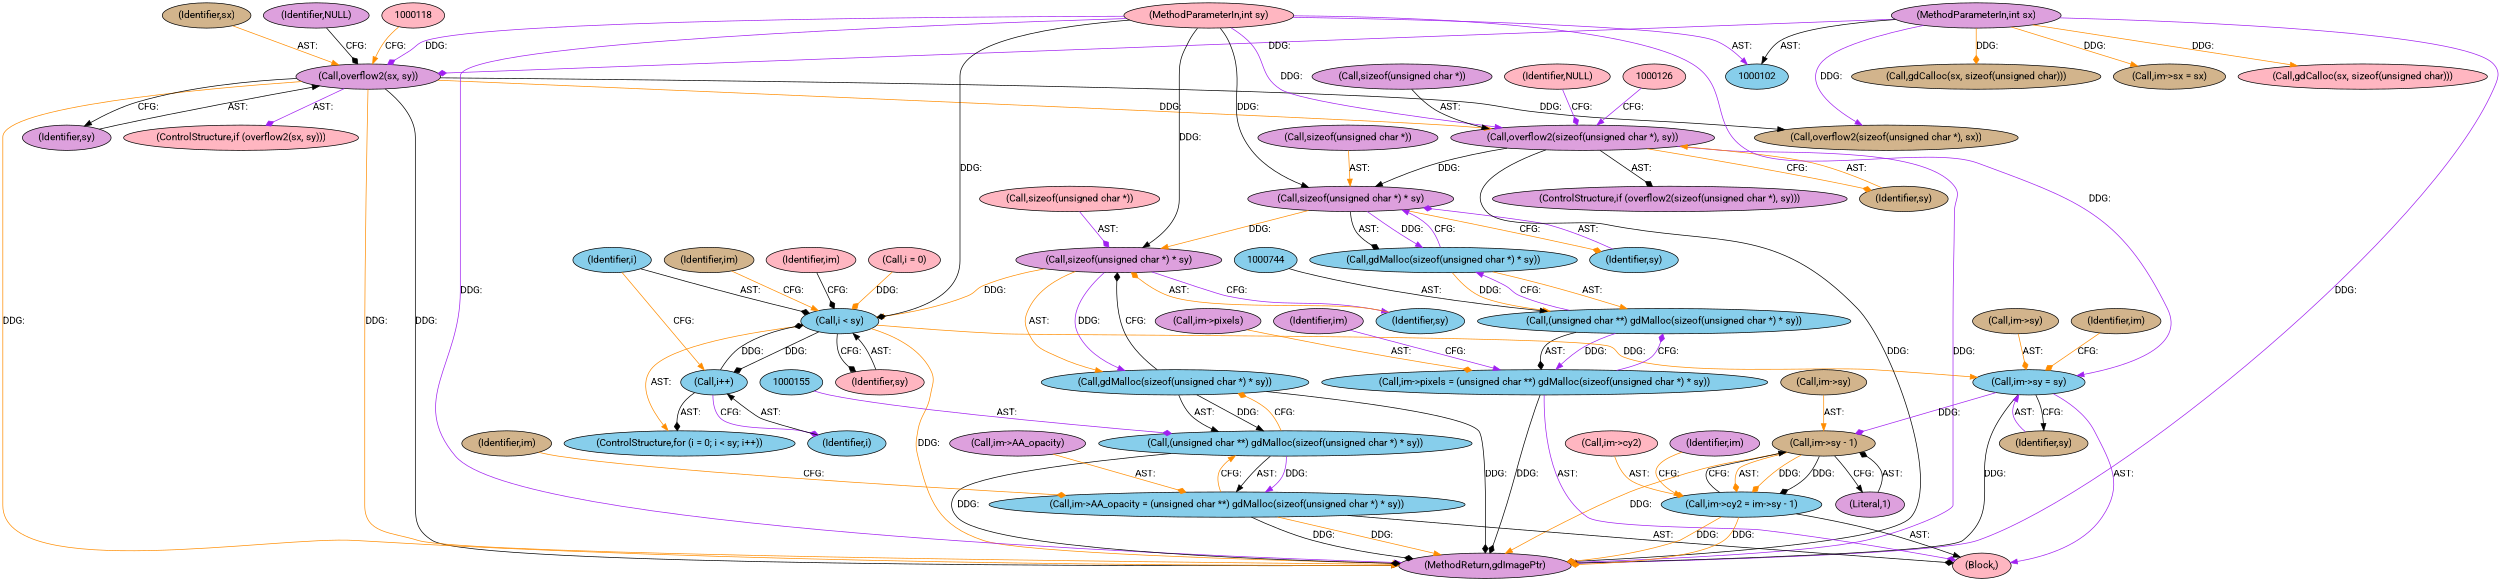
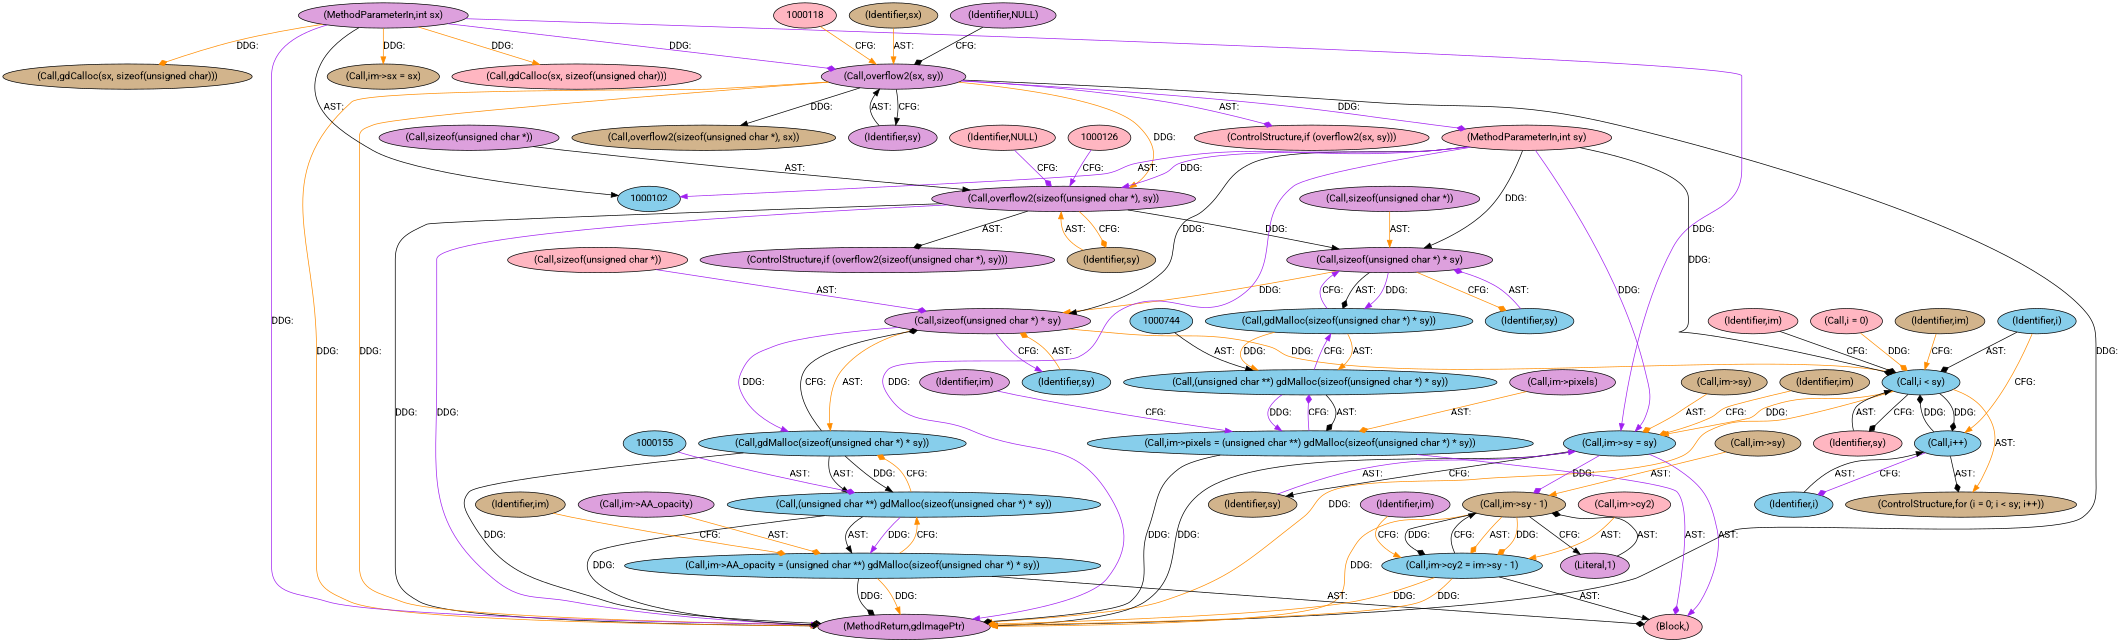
edge "(MethodParameterIn,int sy)" -> "(Call,overflow2(sx, sy))": reversed
edge "(MethodParameterIn,int sx)" -> "(Call,overflow2(sizeof(unsigned char *), sx))": now "(MethodParameterIn,int sx)" -> "(Call,im->sy = sy)"
node "(ControlStructure,for (i = 0; i < sy; i++))": fillcolor skyblue -> tan
edge "(Call,im->cy2)" -> "(Call,im->cy2 = im->sy - 1)": arrowhead diamond -> normal
